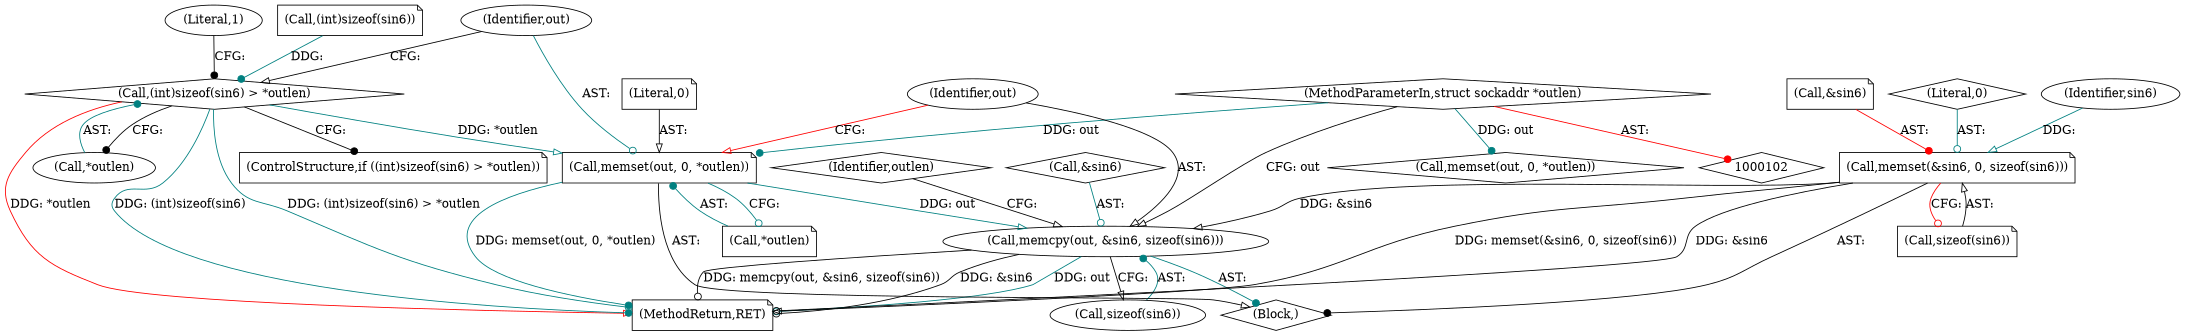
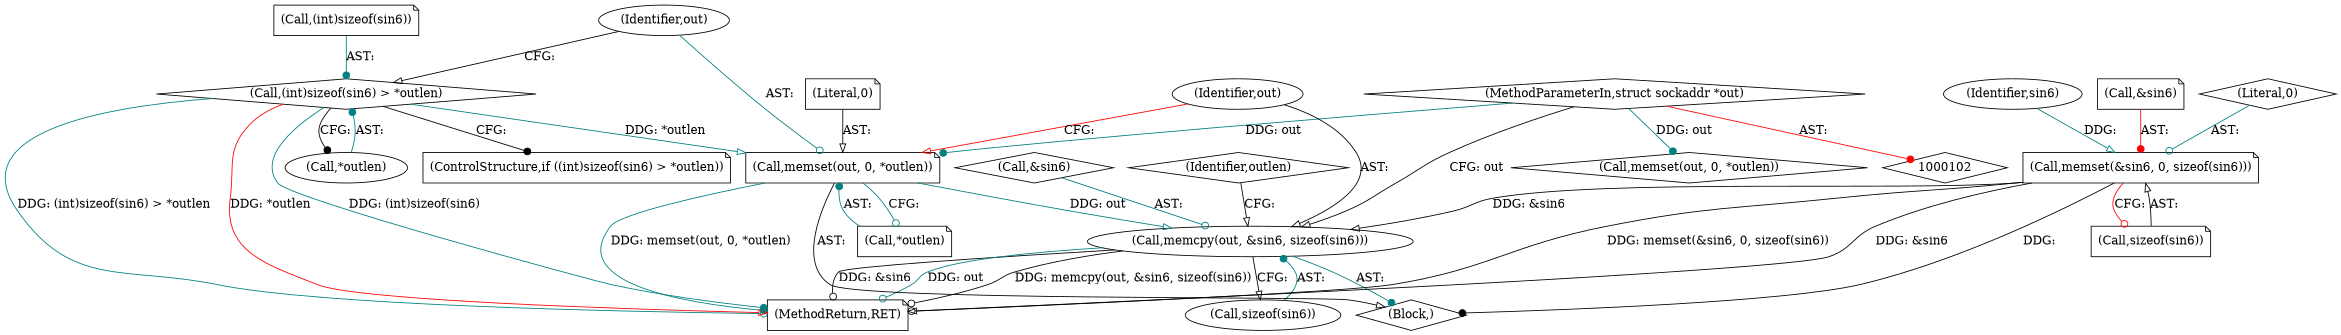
node "(Literal,1)": removed
edge "(Call,(int)sizeof(sin6))" -> "(Call,(int)sizeof(sin6) > *outlen)": label "DDG: " -> "AST: "
node "(MethodParameterIn,struct sockaddr *outlen)": label "(MethodParameterIn,struct sockaddr *outlen)" -> "(MethodParameterIn,struct sockaddr *out)"
edge "(Call,memset(&sin6, 0, sizeof(sin6)))" -> "(Block,)": label "AST: " -> "DDG: "
